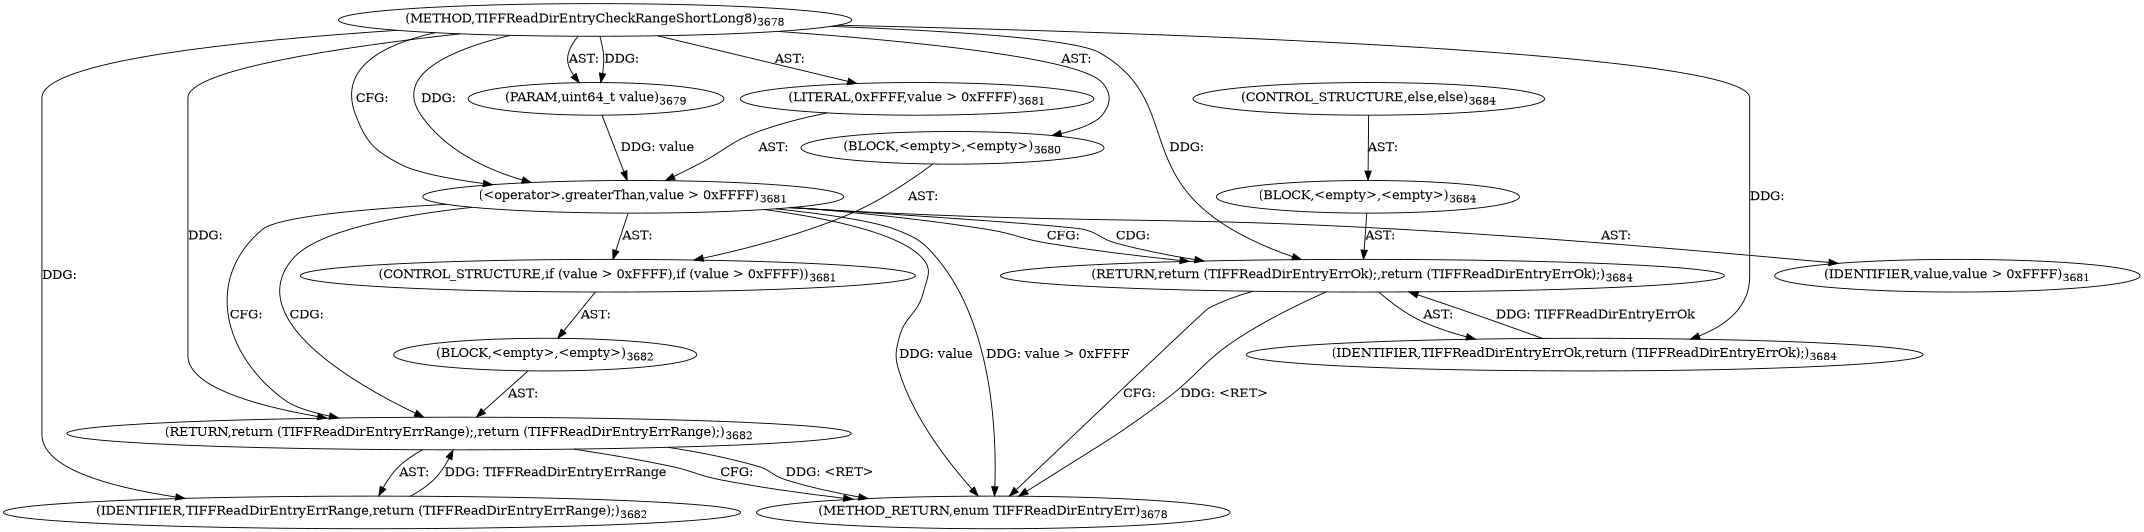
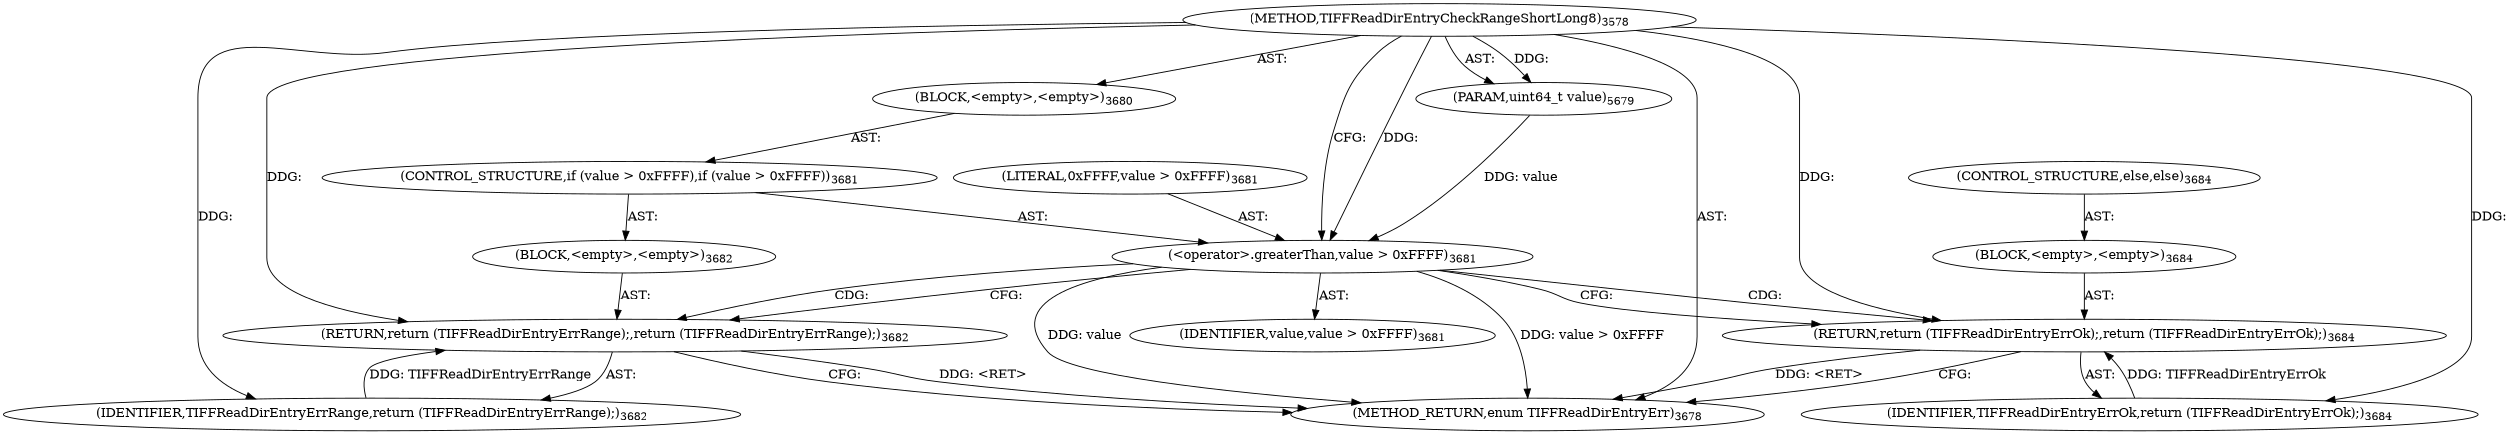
node "(METHOD,TIFFReadDirEntryCheckRangeShortLong8)": text "3678" -> "3578"
edge "(METHOD,TIFFReadDirEntryCheckRangeShortLong8)" -> "(LITERAL,0xFFFF,value > 0xFFFF)": now "(METHOD,TIFFReadDirEntryCheckRangeShortLong8)" -> "(METHOD_RETURN,enum TIFFReadDirEntryErr)"
node "(PARAM,uint64_t value)": text "3679" -> "5679"
edge "(<operator>.greaterThan,value > 0xFFFF)" -> "(CONTROL_STRUCTURE,if (value > 0xFFFF),if (value > 0xFFFF))": reversed
